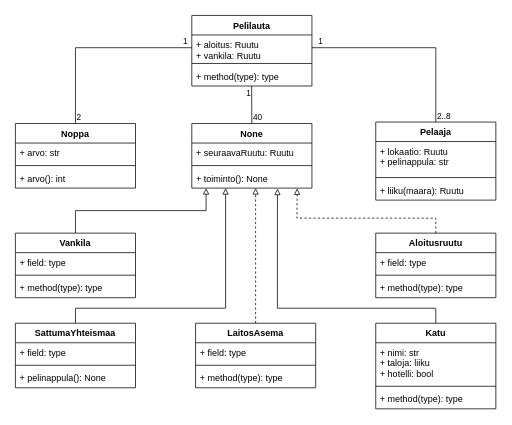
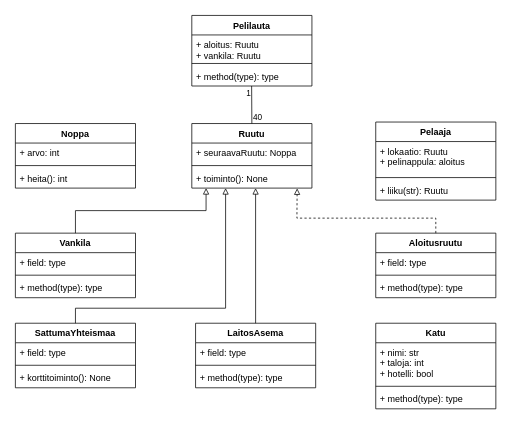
edge "+ aloitus: Ruutu + vankila: Ruutu" -- "Noppa": removed, labels "1", "2"
edge "+ aloitus: Ruutu + vankila: Ruutu" -- "Pelaaja": removed, labels "1", "2..8"
node "None": label "None" -> "Ruutu"
node "+ lokaatio: Ruutu + pelinappula: str": label "+ lokaatio: Ruutu + pelinappula: str" -> "+ lokaatio: Ruutu + pelinappula: aloitus"
node "+ arvo: str": label "+ arvo: str" -> "+ arvo: int"
node "+ seuraavaRuutu: Ruutu": label "+ seuraavaRuutu: Ruutu" -> "+ seuraavaRuutu: Noppa"
node "+ arvo(): int": label "+ arvo(): int" -> "+ heita(): int"
node "+ liiku(maara): Ruutu": label "+ liiku(maara): Ruutu" -> "+ liiku(str): Ruutu"
edge "LaitosAsema" -> "+ toiminto(): None": style dashed -> solid
edge "Katu" -> "+ toiminto(): None": removed
node "+ nimi: str + taloja: liiku + hotelli: bool": label "+ nimi: str + taloja: liiku + hotelli: bool" -> "+ nimi: str + taloja: int + hotelli: bool"
node "+ pelinappula(): None": label "+ pelinappula(): None" -> "+ korttitoiminto(): None"
